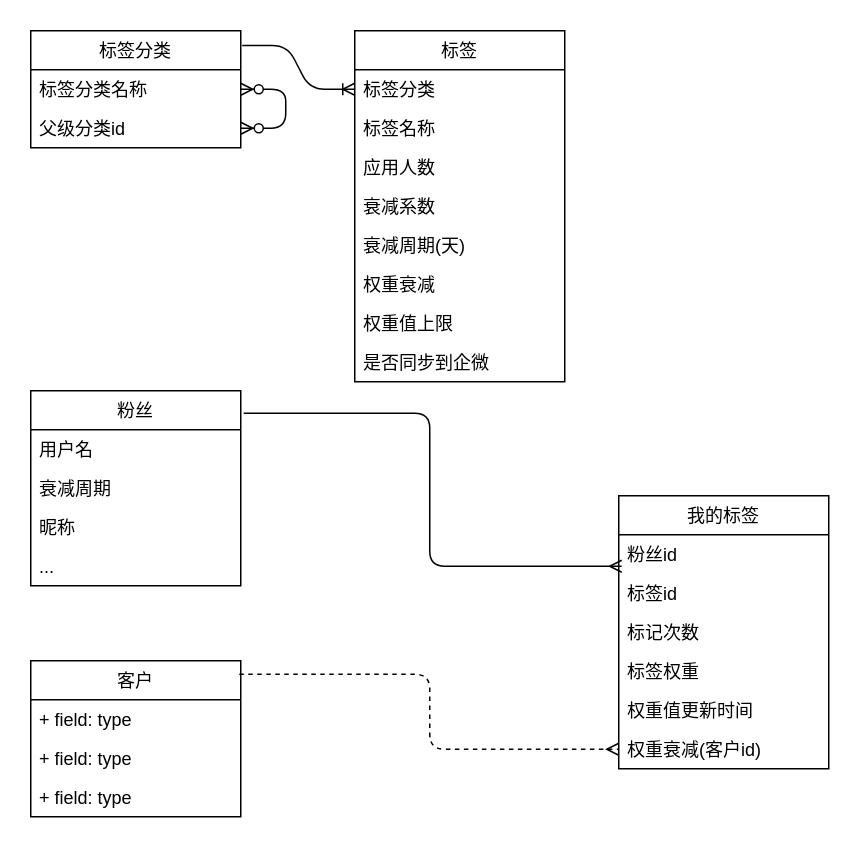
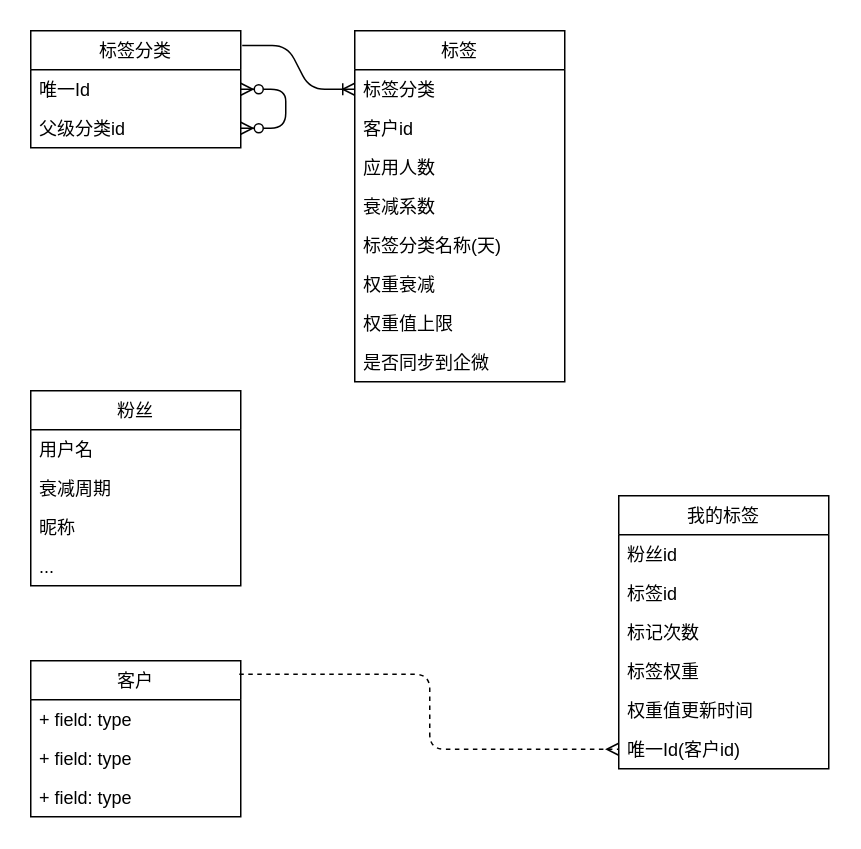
node "标签分类名称": label "标签分类名称" -> "唯一Id"
node "标签名称": label "标签名称" -> "客户id"
node "衰减周期(天)": label "衰减周期(天)" -> "标签分类名称(天)"
edge "粉丝" -> "粉丝id": removed
node "权重衰减(客户id)": label "权重衰减(客户id)" -> "唯一Id(客户id)"
